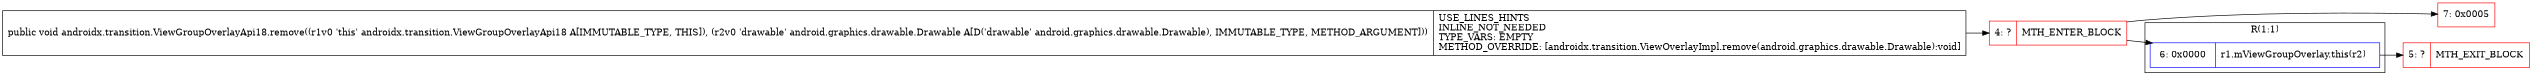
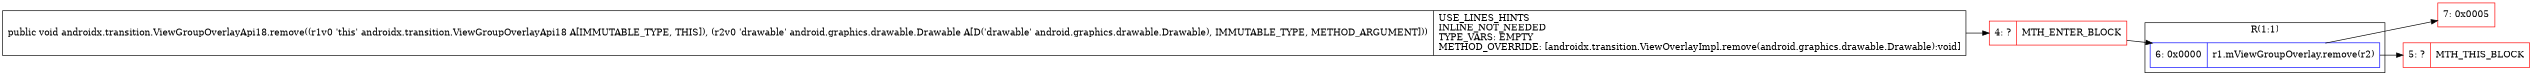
edge "4: ?" -> "7: 0x0005": now "6: 0x0000" -> "7: 0x0005"
node "6: 0x0000": text "r1.mViewGroupOverlay.this(r2)" -> "r1.mViewGroupOverlay.remove(r2)"
node "5: ?": text "MTH_EXIT_BLOCK" -> "MTH_THIS_BLOCK"
